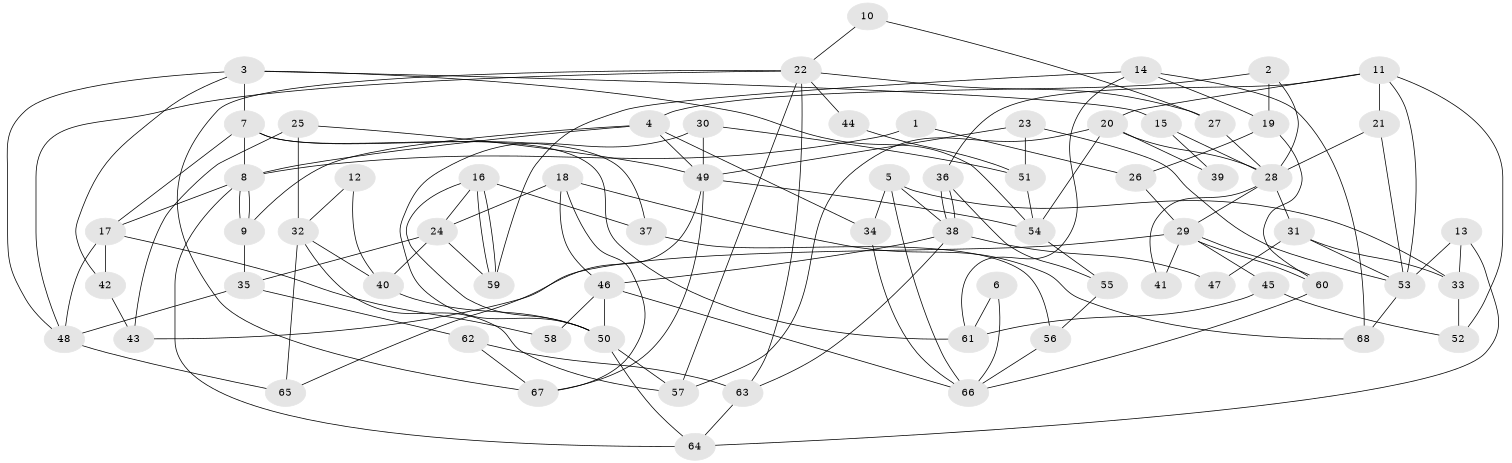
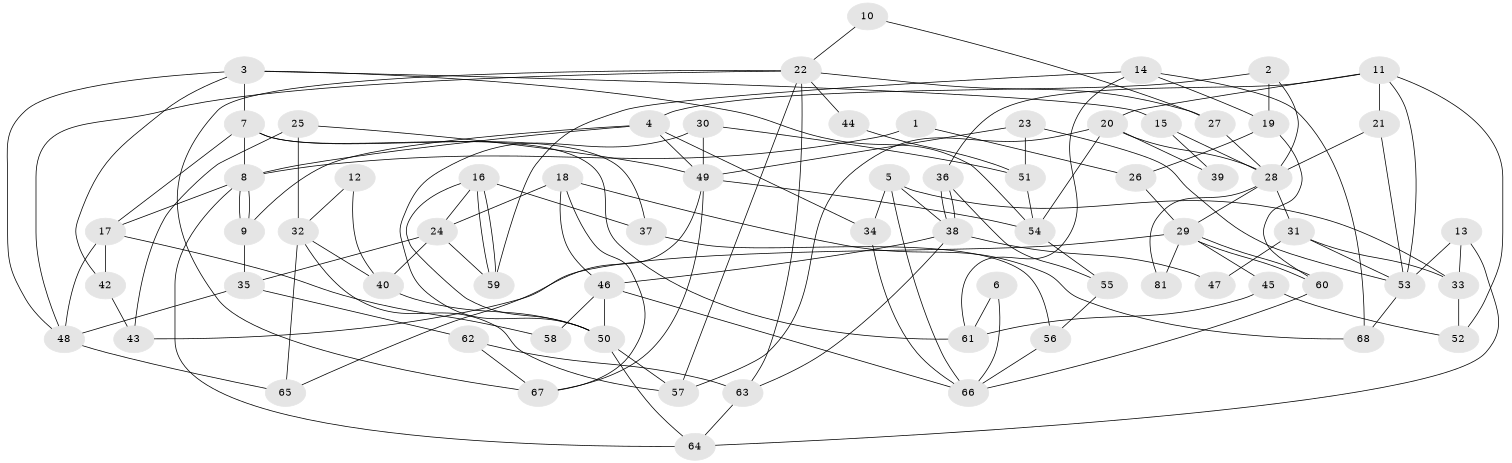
node "41": label "41" -> "81"
